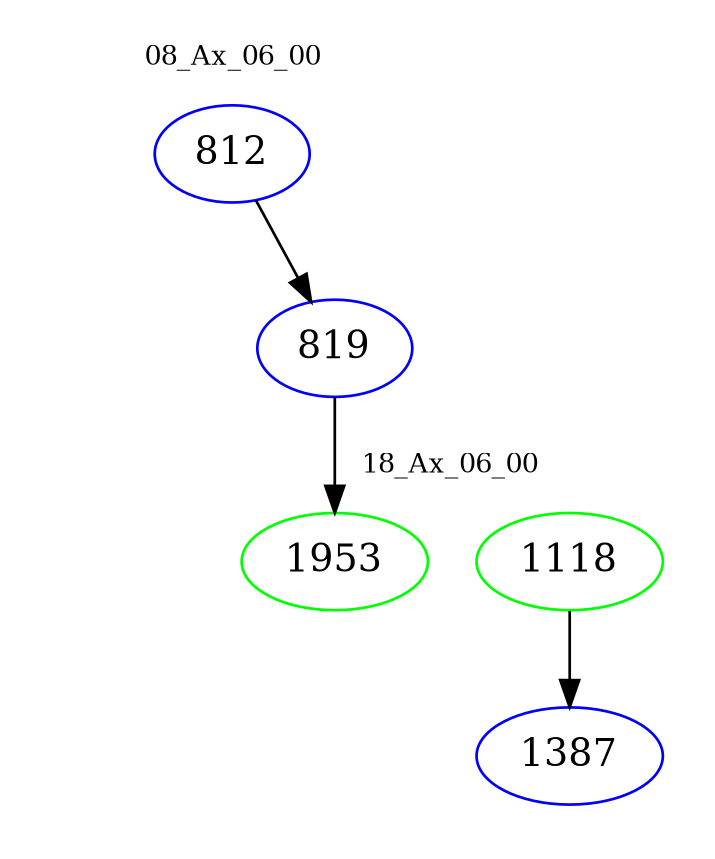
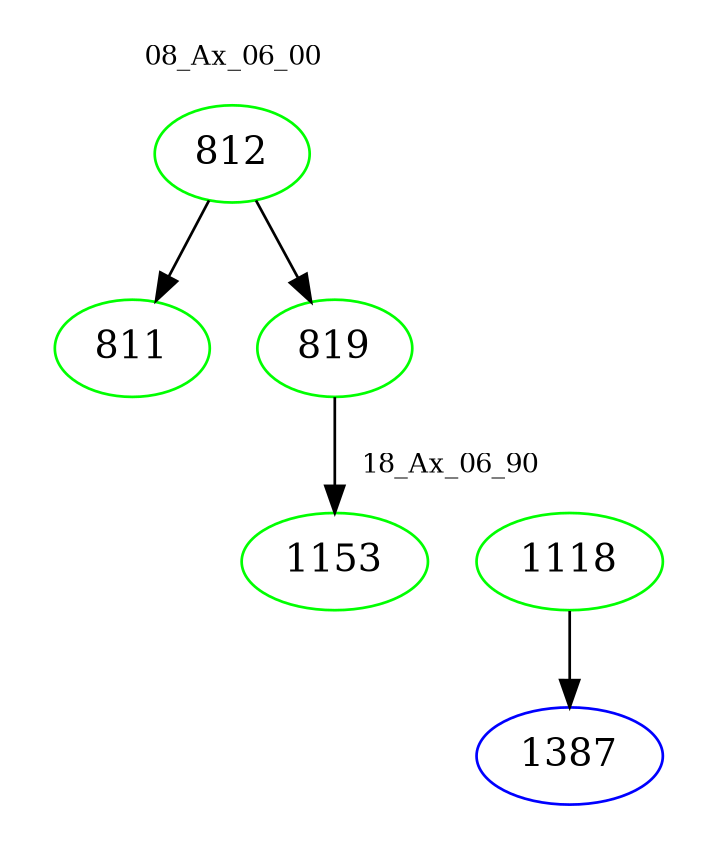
node "812": color blue -> green
node "811": added
node "819": color blue -> green
cluster "18_Ax_06_00": label "18_Ax_06_00" -> "18_Ax_06_90"
node "1953": label "1953" -> "1153"
